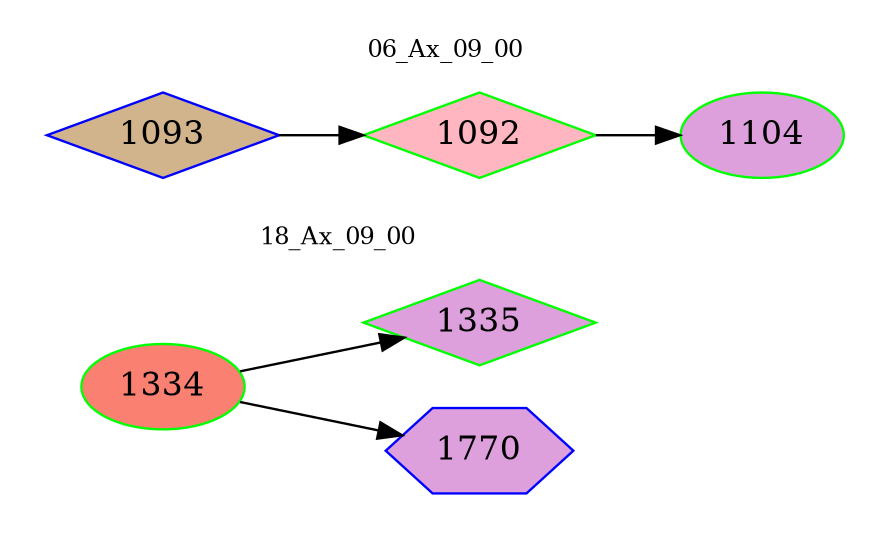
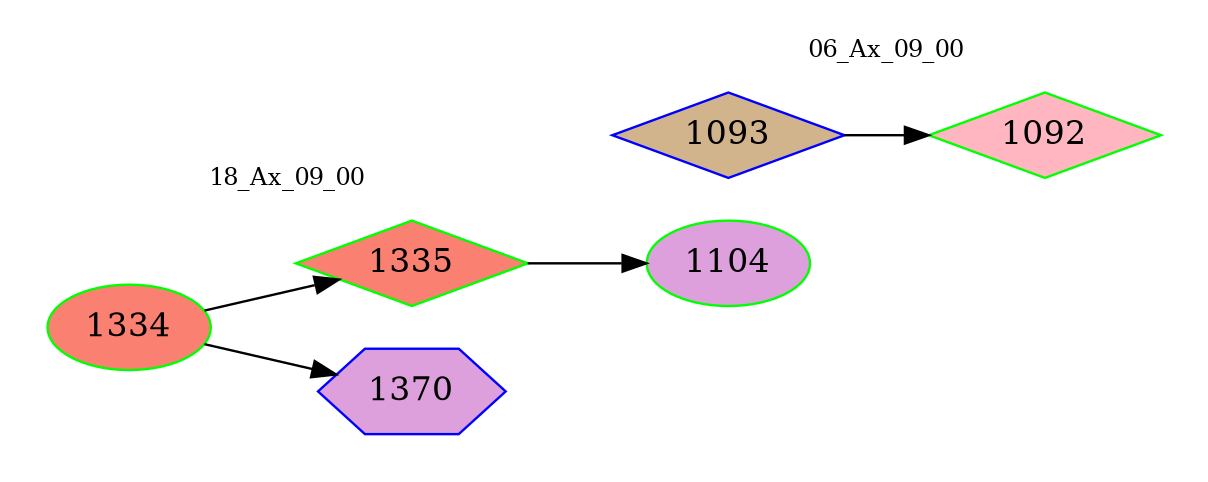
edge "1092" -> "1104": now "1335" -> "1104"
node "1335": fillcolor plum -> salmon
node "1770": label "1770" -> "1370"
